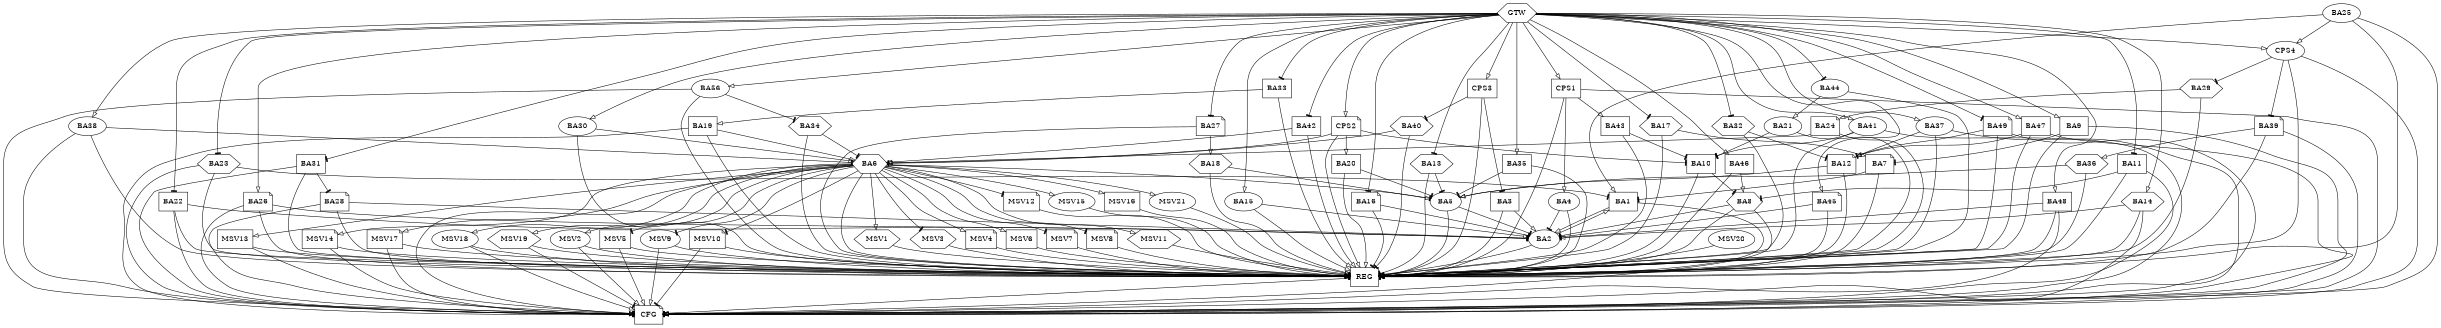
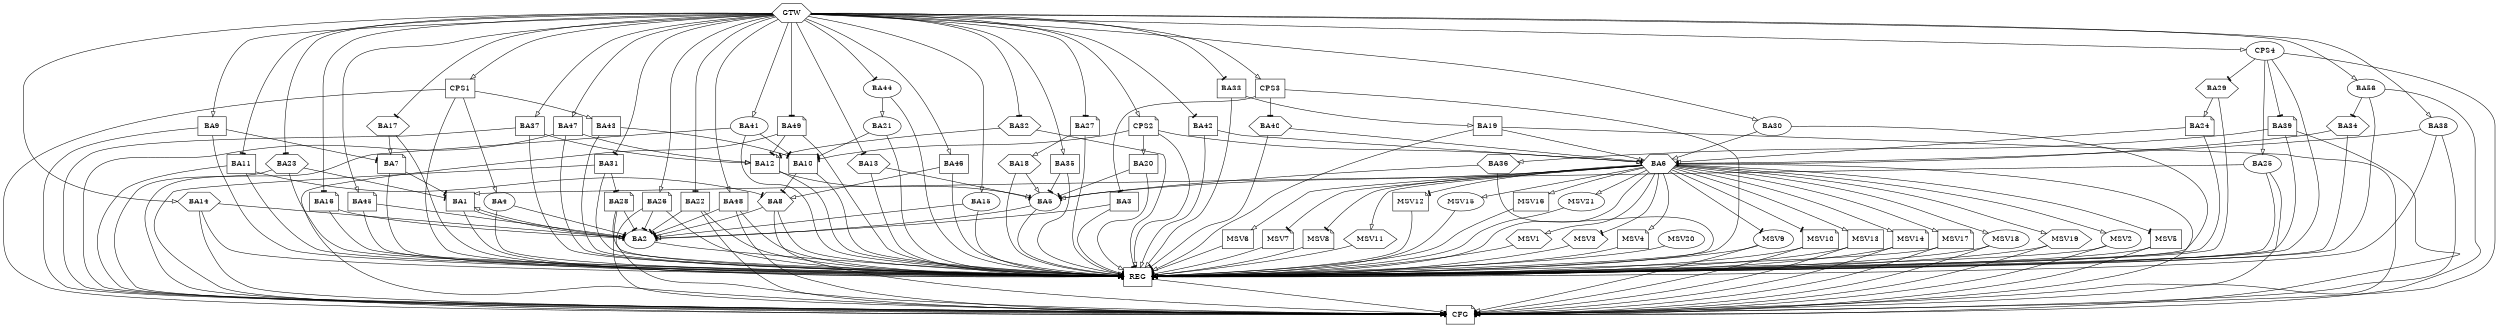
edge "BA25" -> "CPS4": reversed
node "BA37": shape ellipse -> box
